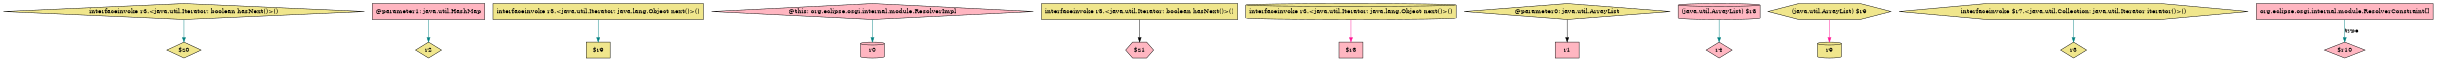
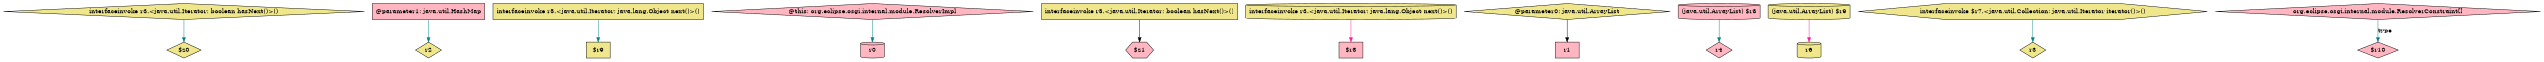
node "(java.util.ArrayList) $r9": shape hexagon -> cylinder
node "org.eclipse.osgi.internal.module.ResolverConstraint[]": shape box -> diamond
node "r9": label "r9" -> "r6"
